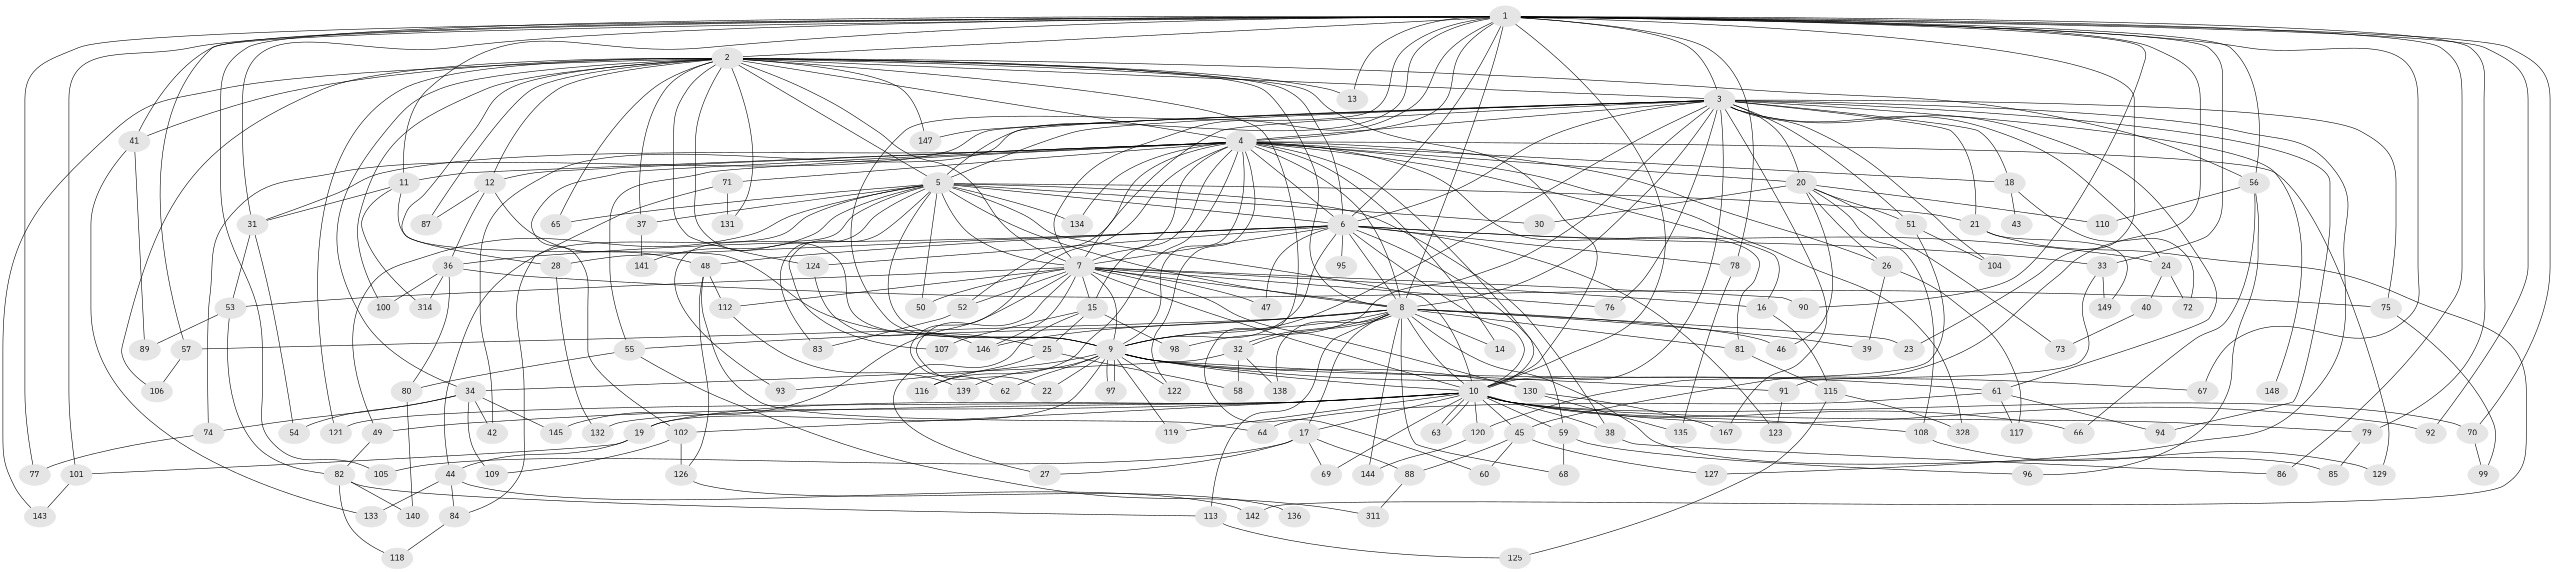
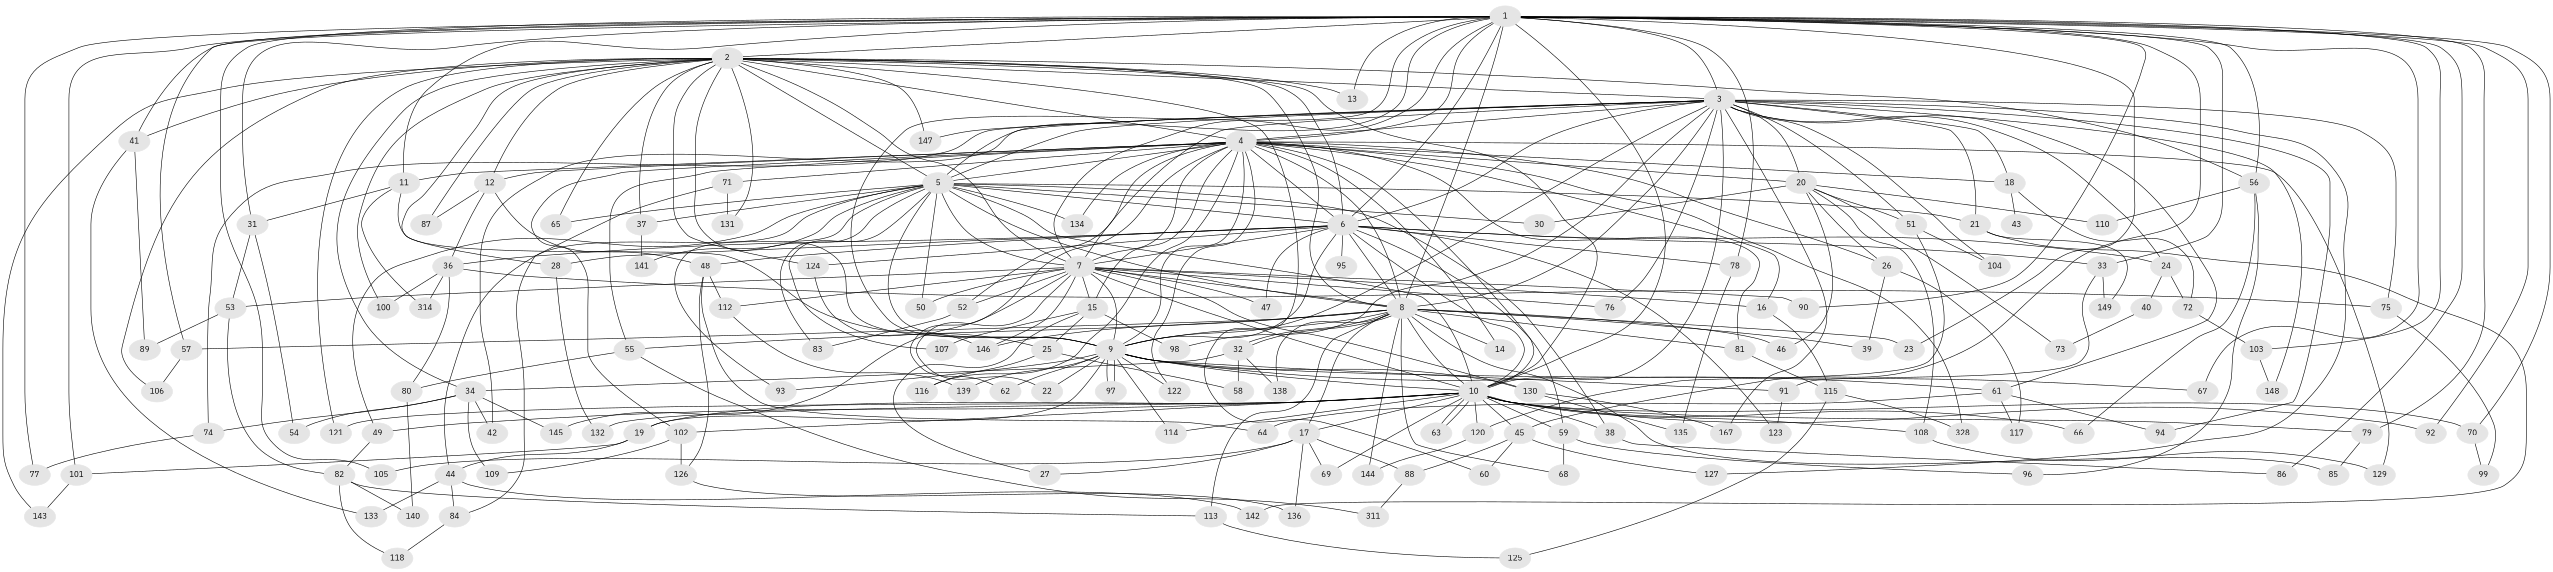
edge "4" -- "31": now "4" -- "5"
node "103": added
node "119": label "119" -> "114"
edge "17" -- "136": added
